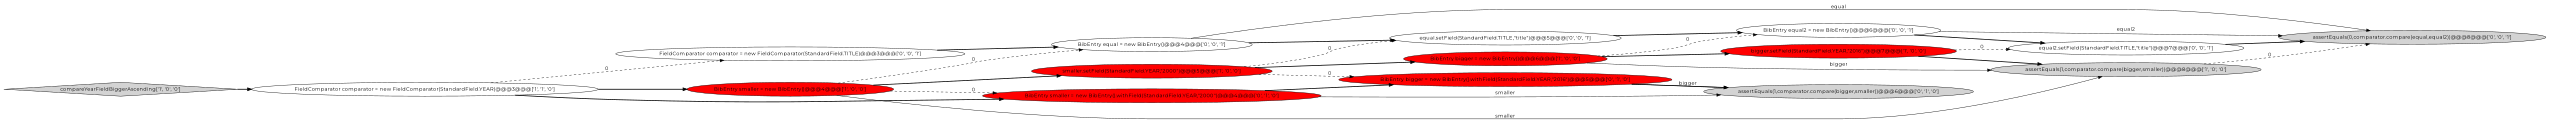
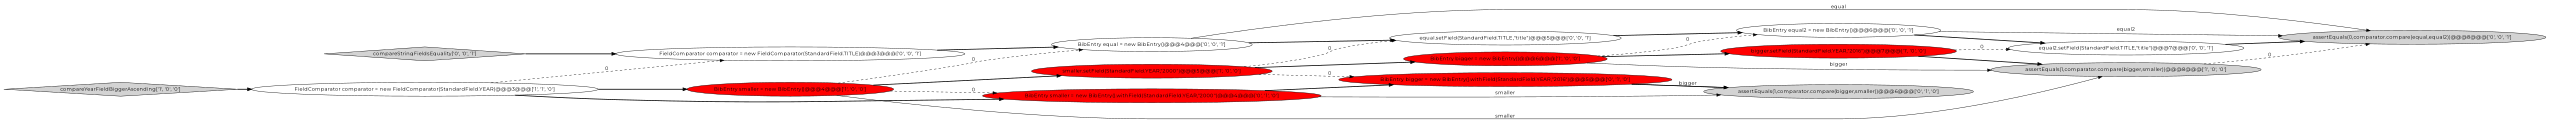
node "compareStringFieldsEquality['0', '0', '1']": added
